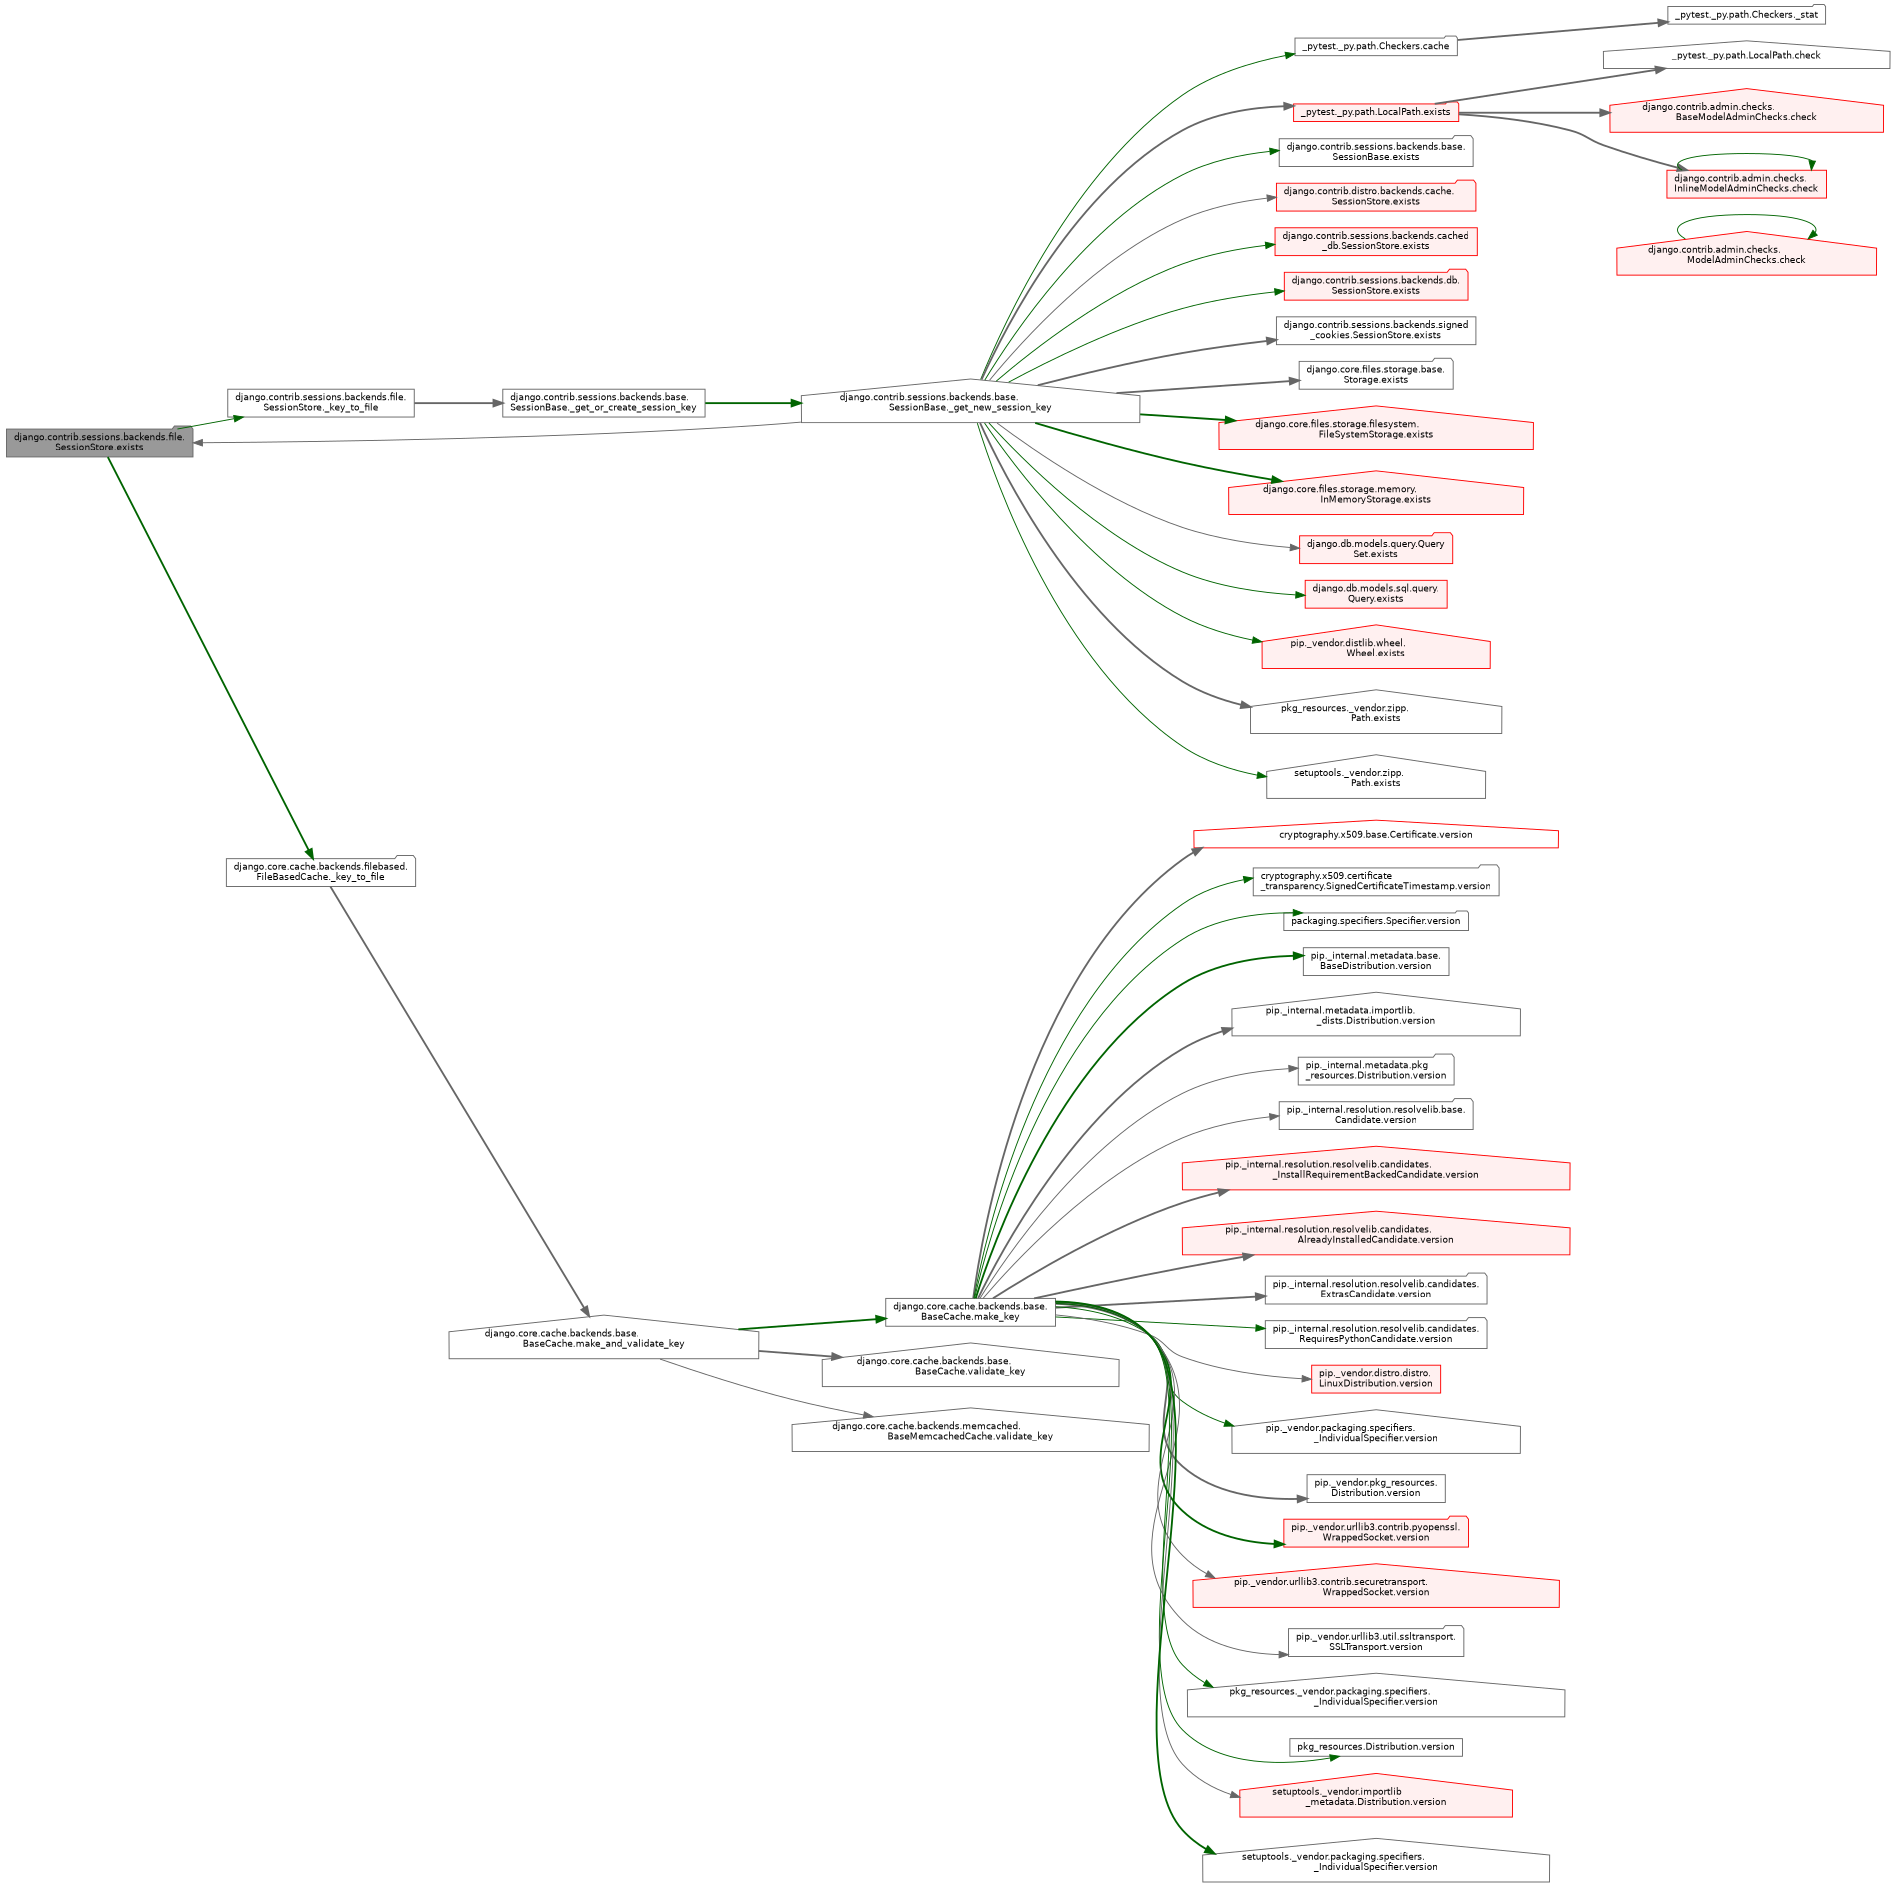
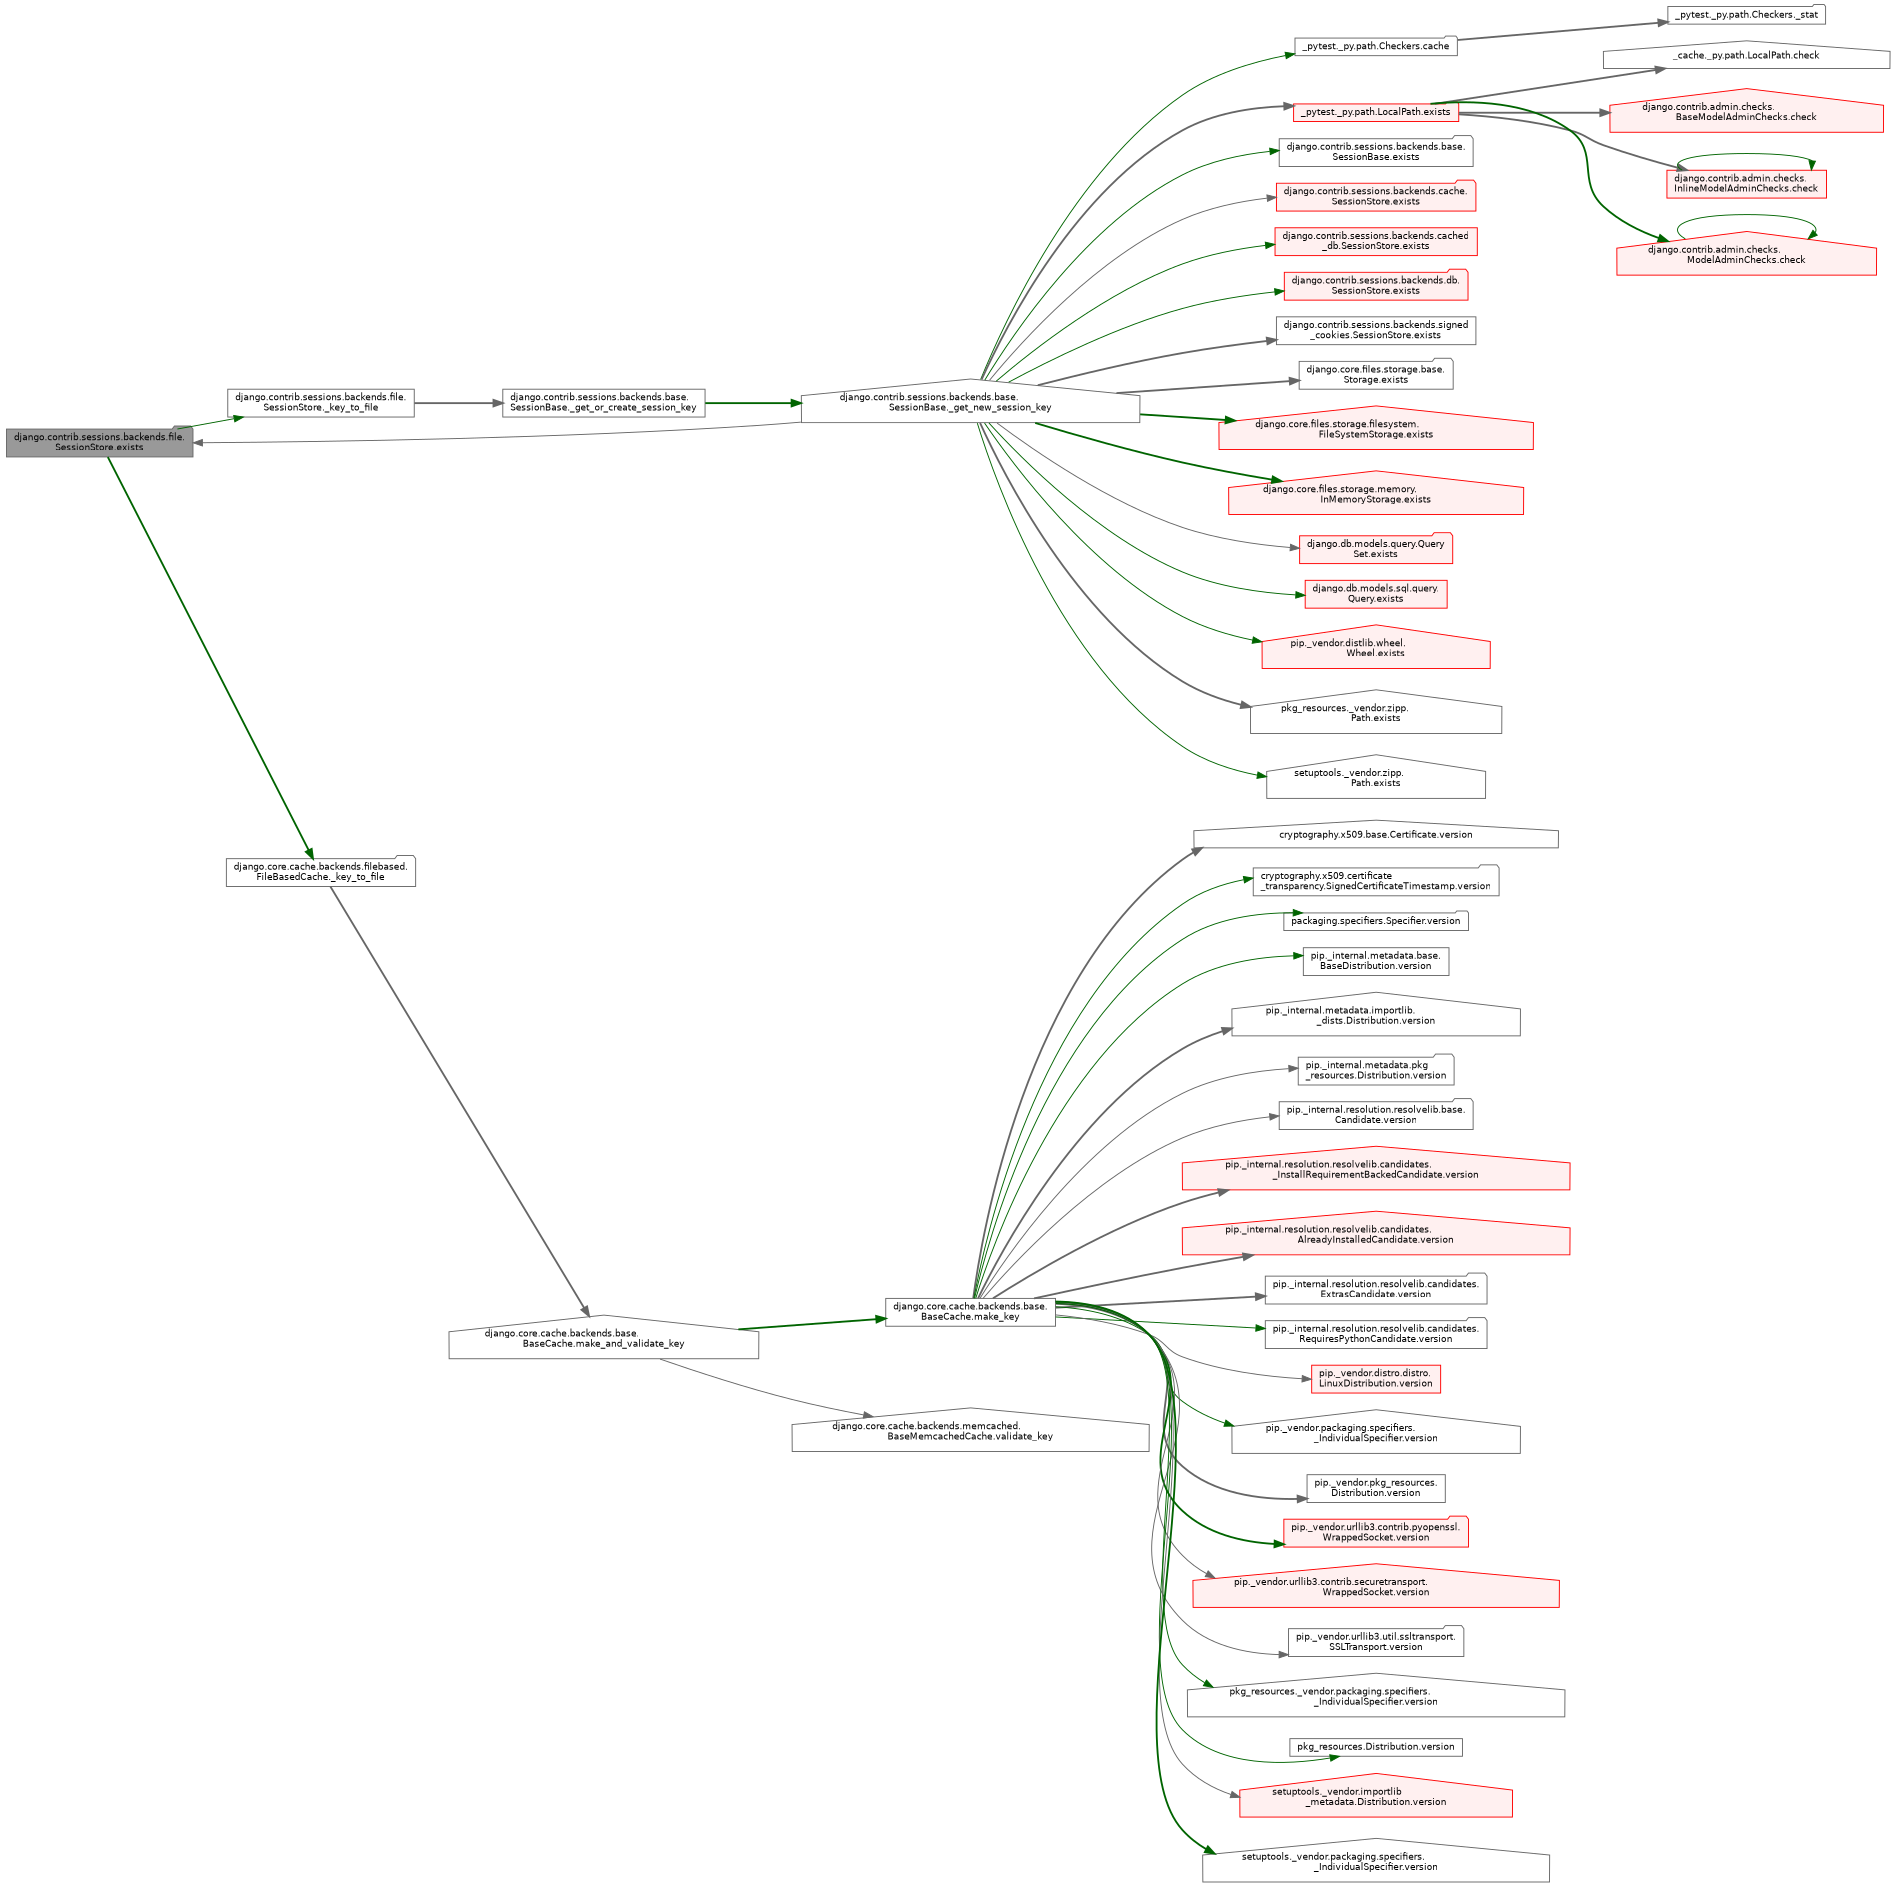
node "_pytest._py.path.LocalPath.check": label "_pytest._py.path.LocalPath.check" -> "_cache._py.path.LocalPath.check"
edge "_pytest._py.path.LocalPath.exists" -> "django.contrib.admin.checks. ModelAdminChecks.check": added
node "django.contrib.distro.backends.cache. SessionStore.exists": label "django.contrib.distro.backends.cache. SessionStore.exists" -> "django.contrib.sessions.backends.cache. SessionStore.exists"
node "cryptography.x509.base.Certificate.version": color red -> grey40
edge "django.core.cache.backends.base. BaseCache.make_key" -> "pip._internal.metadata.base. BaseDistribution.version": style bold -> solid
node "django.core.cache.backends.base. BaseCache.validate_key": removed
